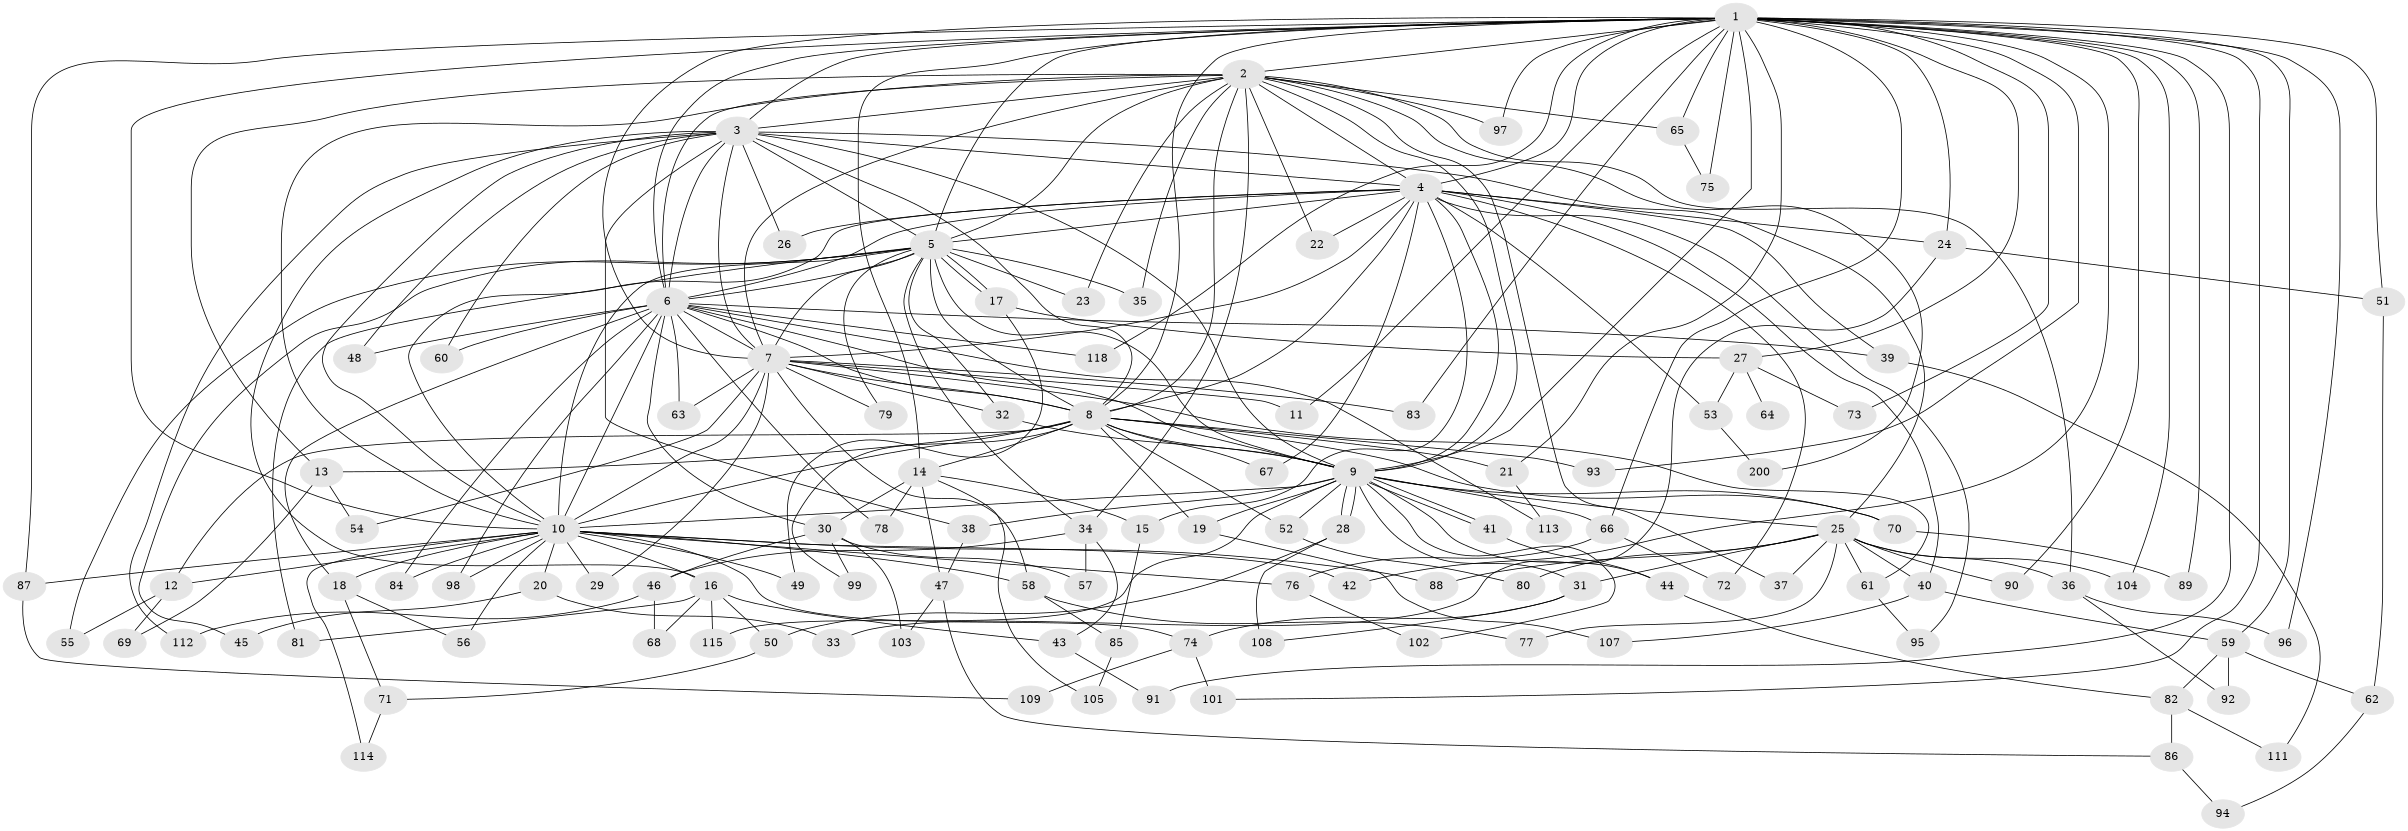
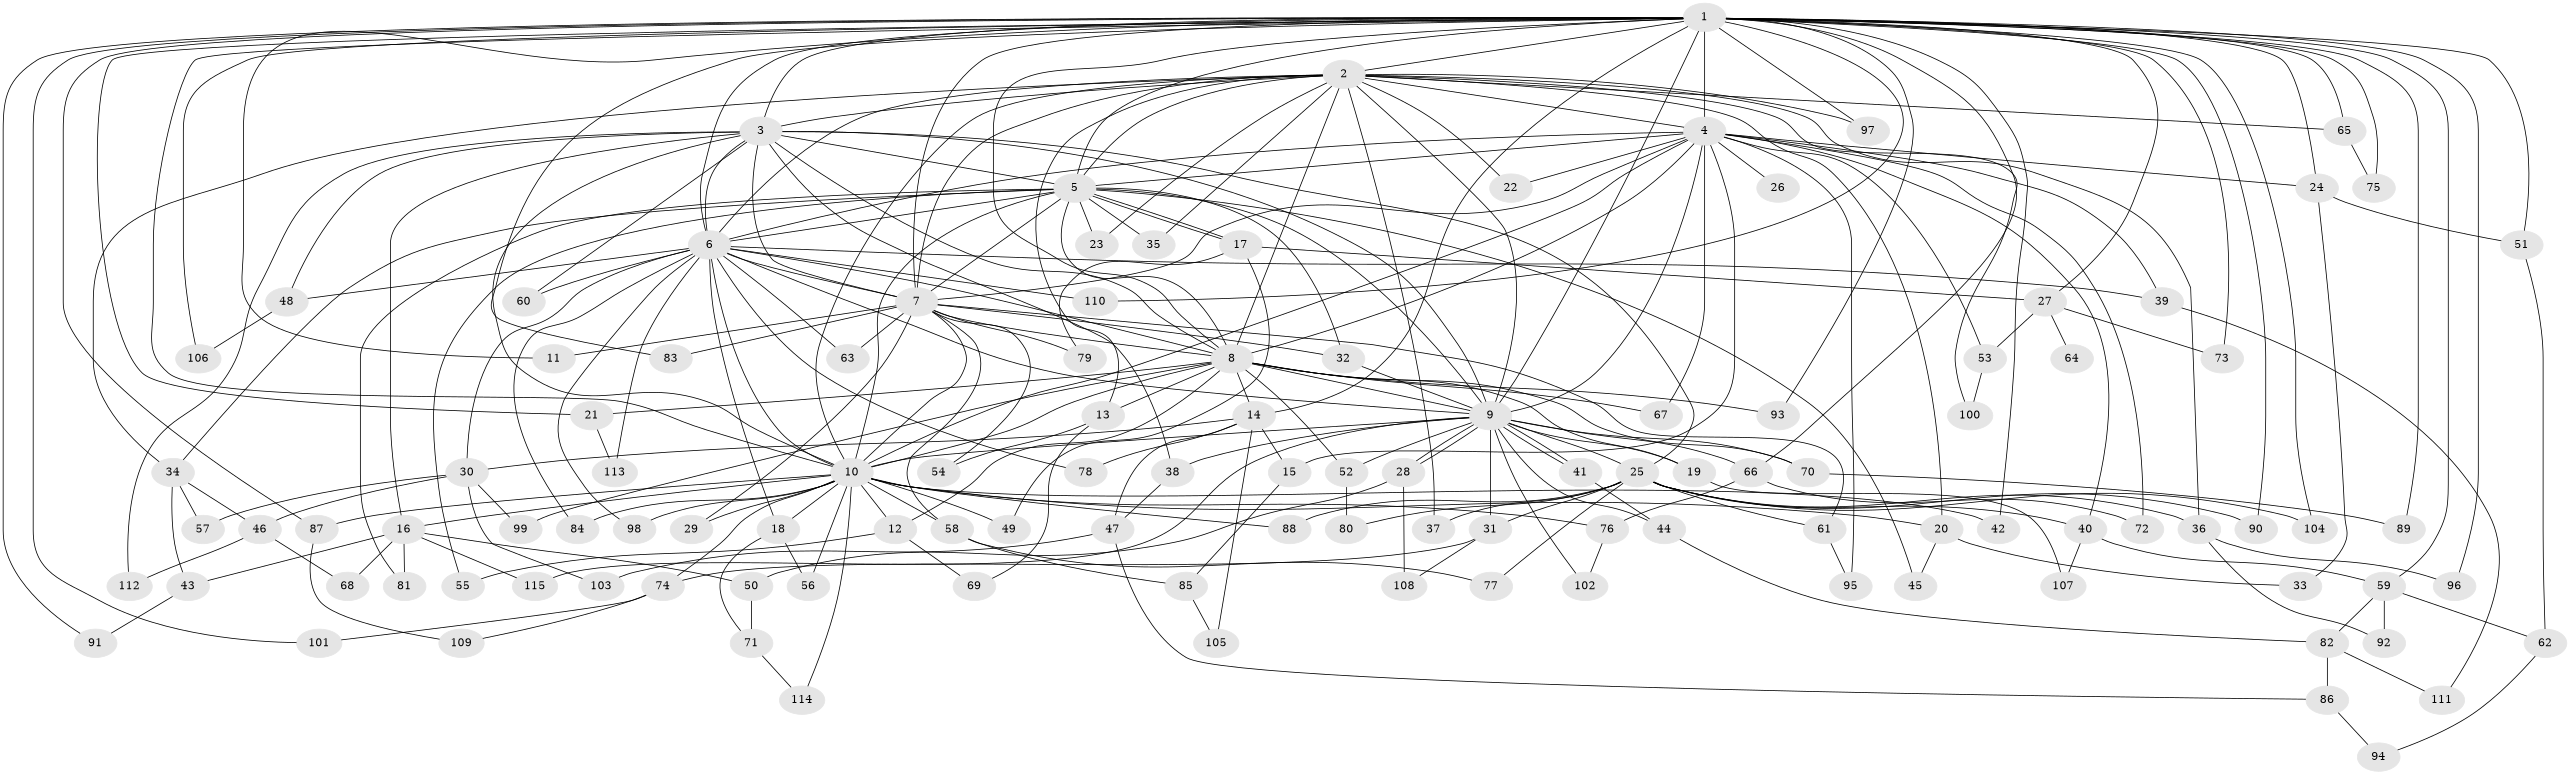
edge "2" -- "20": added
edge "3" -- "4": removed
edge "3" -- "26": removed
edge "5" -- "79": now "17" -- "79"
node "106": added
node "118": label "118" -> "110"
node "200": label "200" -> "100"
